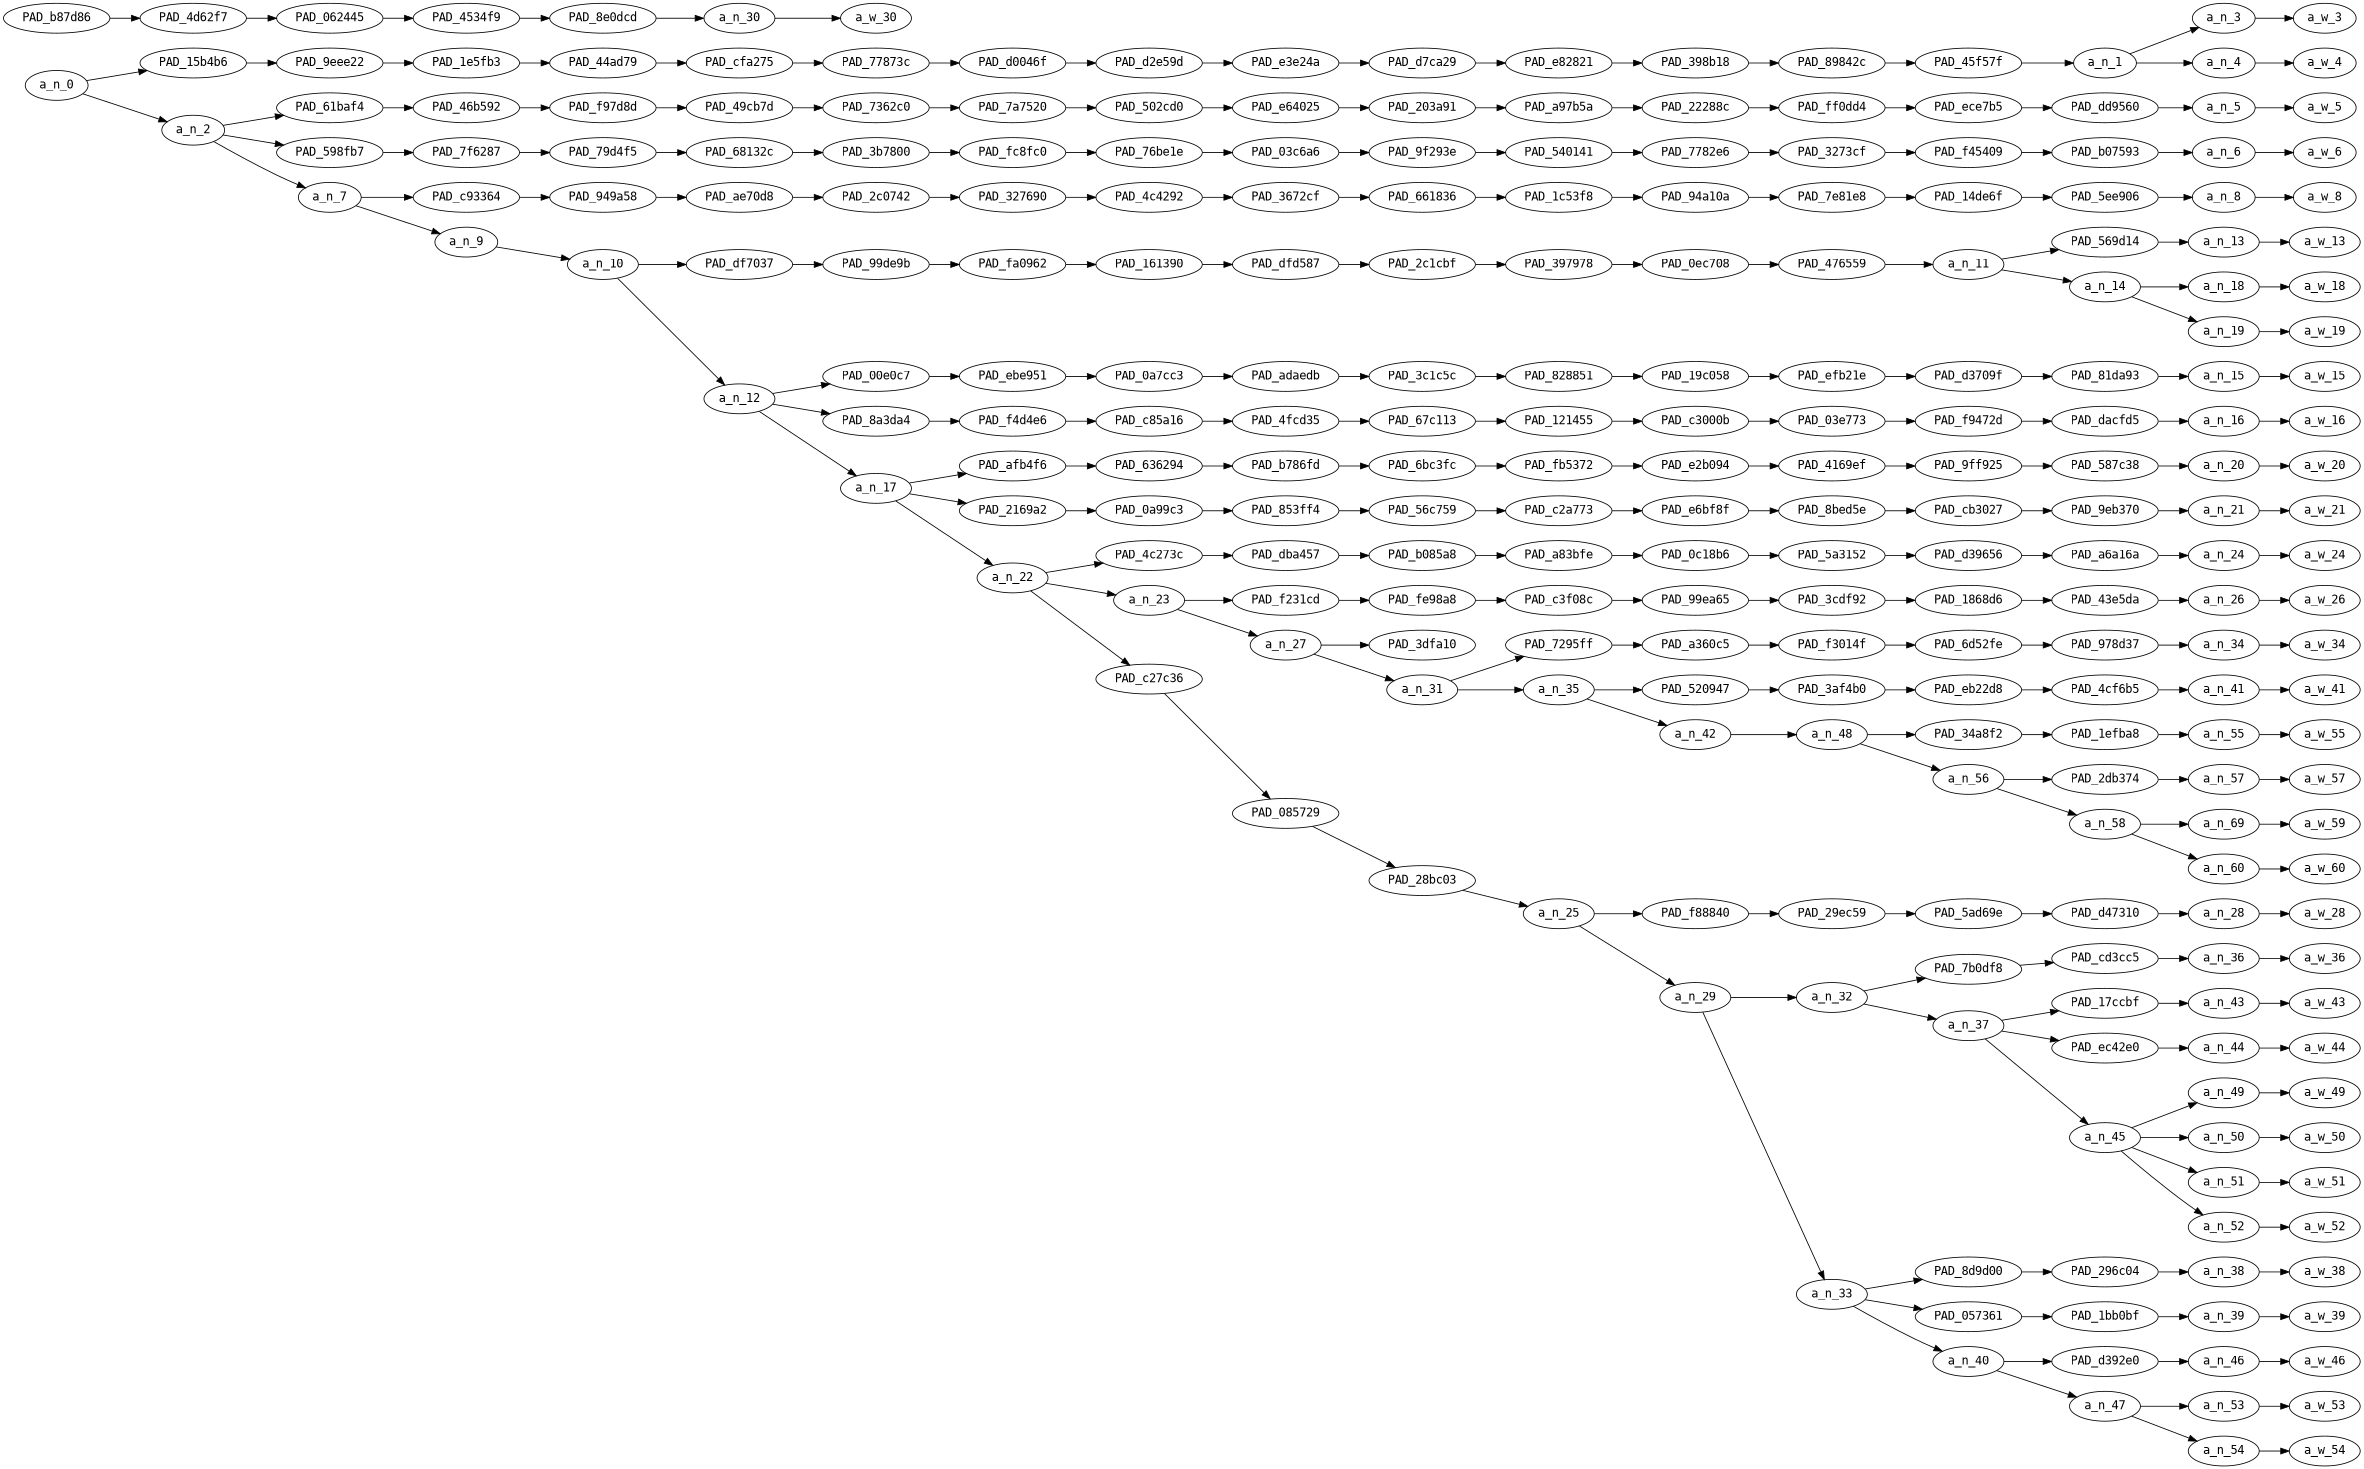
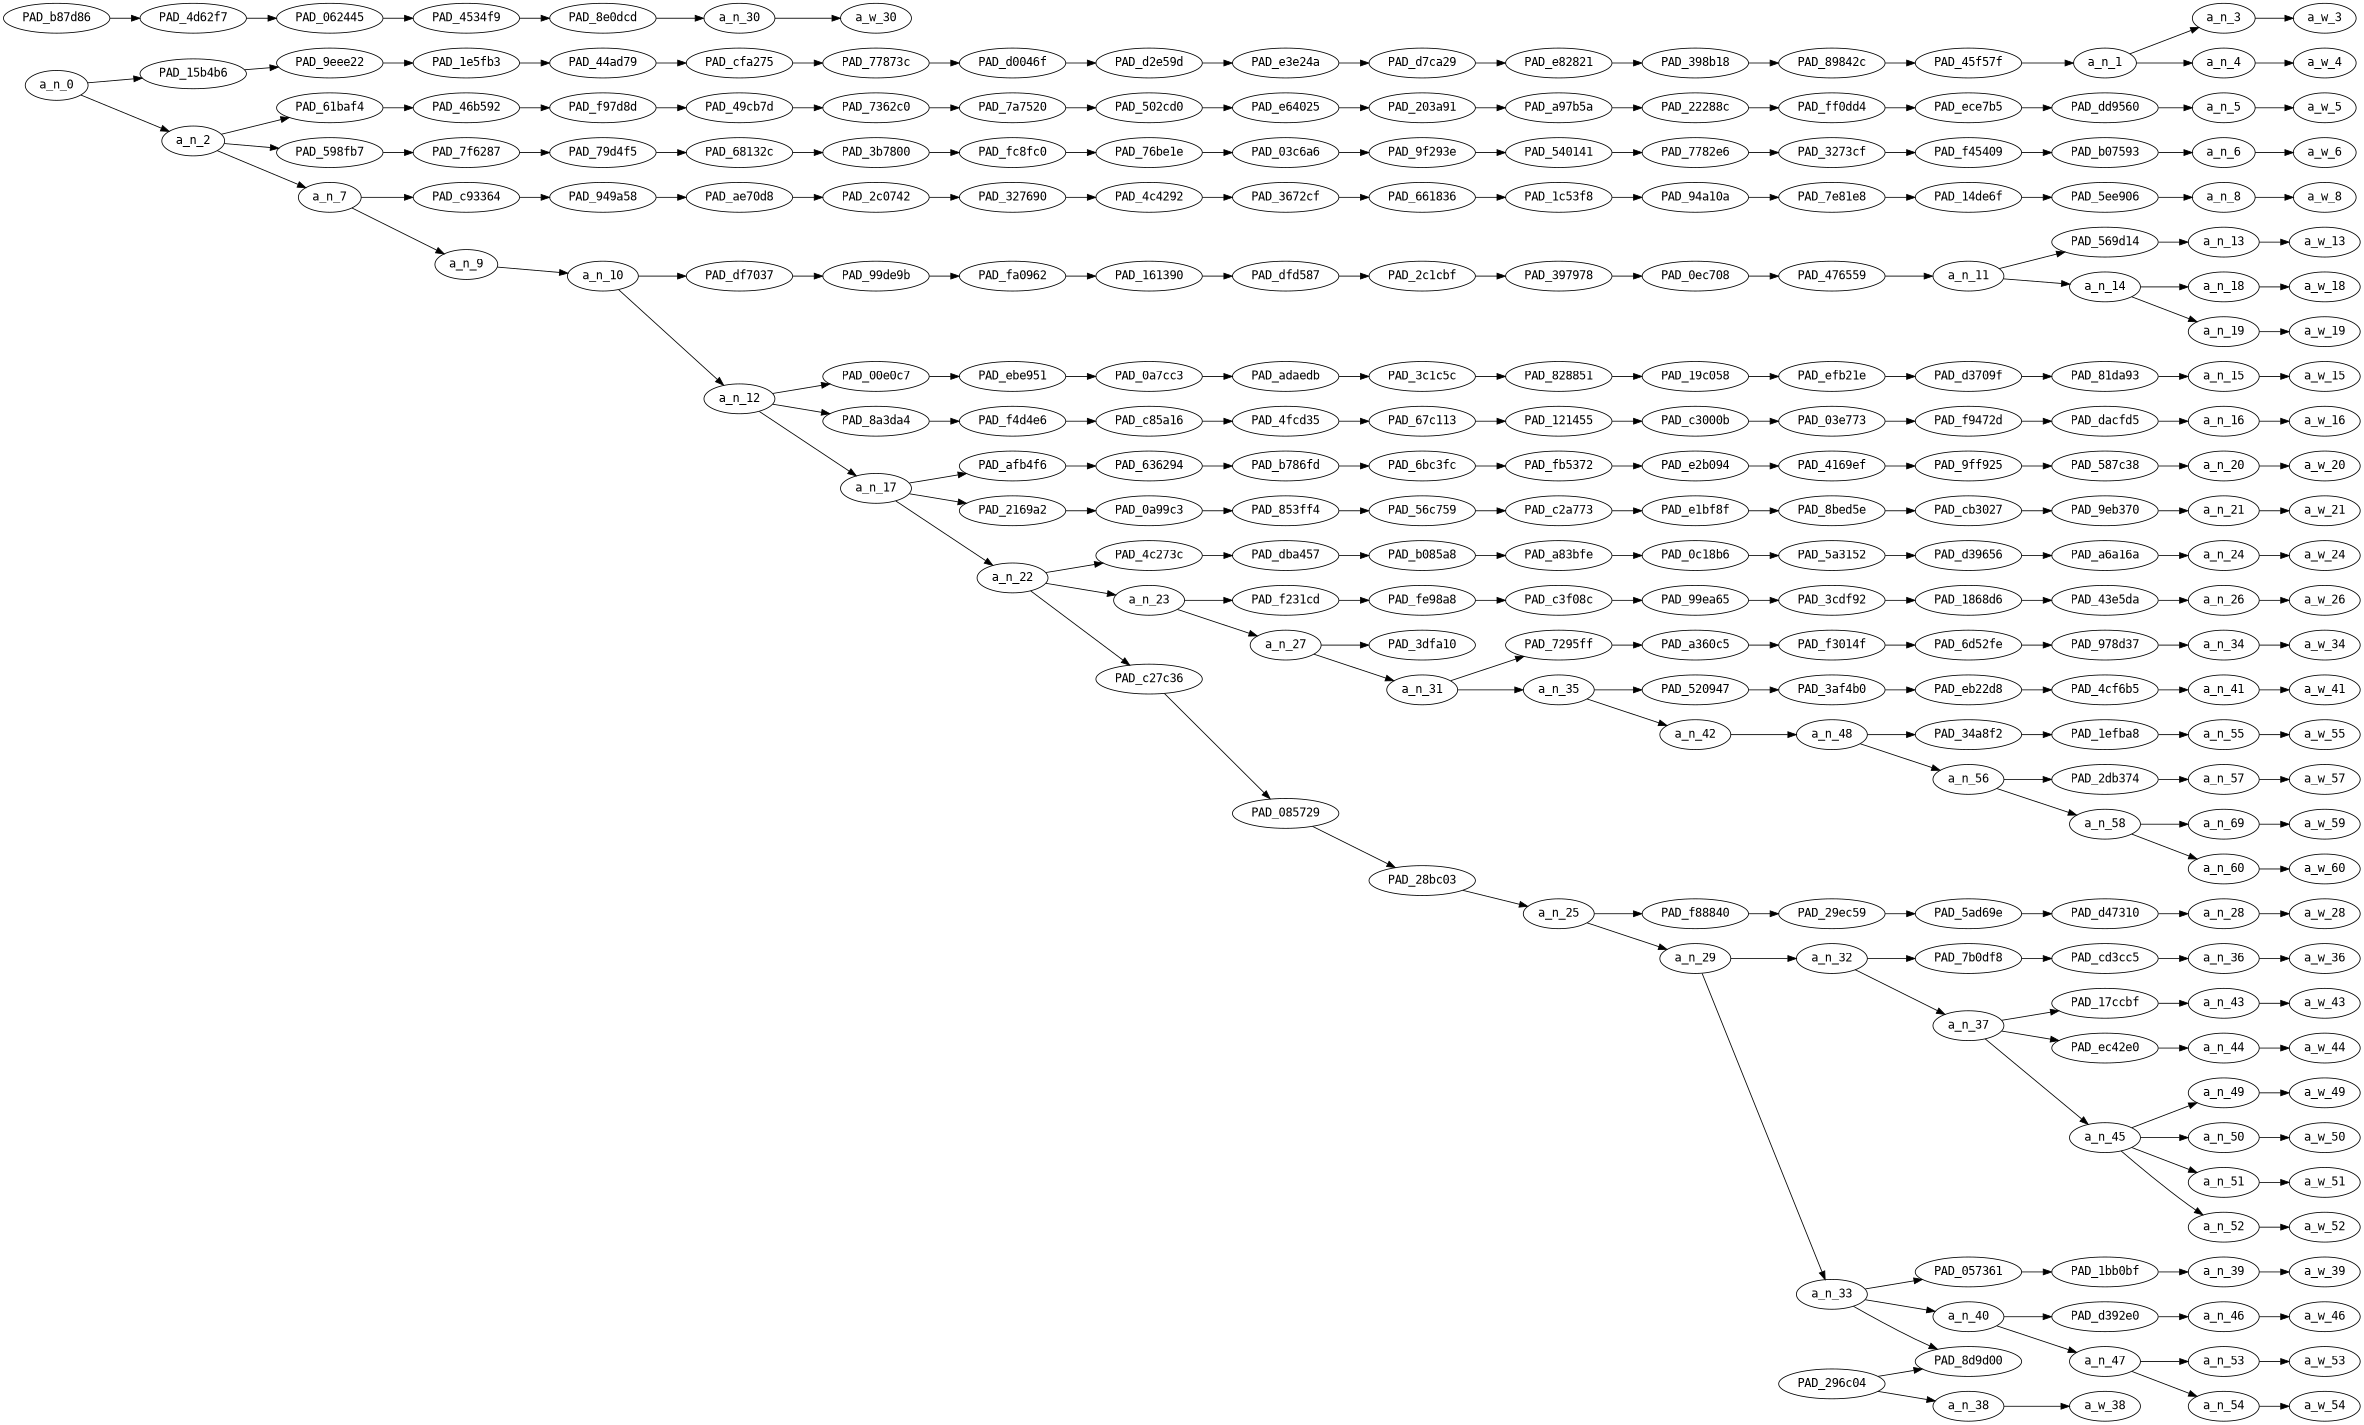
node "PAD_e6bf8f": label "PAD_e6bf8f" -> "PAD_e1bf8f"
edge "PAD_8d9d00" -> "PAD_296c04": reversed
